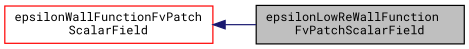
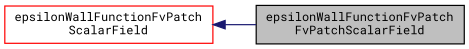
node "epsilonLowReWallFunction FvPatchScalarField": label "epsilonLowReWallFunction FvPatchScalarField" -> "epsilonWallFunctionFvPatch FvPatchScalarField"
